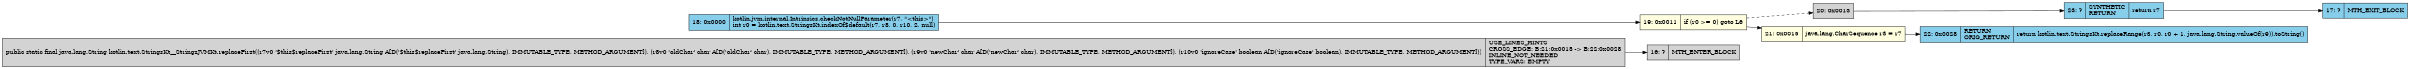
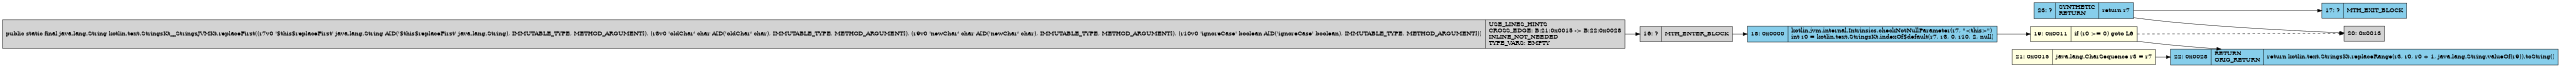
edge "20: 0x0013" -> "23: ?": reversed
edge "19: 0x0011" -> "21: 0x0015": now "19: 0x0011" -> "22: 0x0028"
edge "16: ?" -> "18: 0x0000": added
